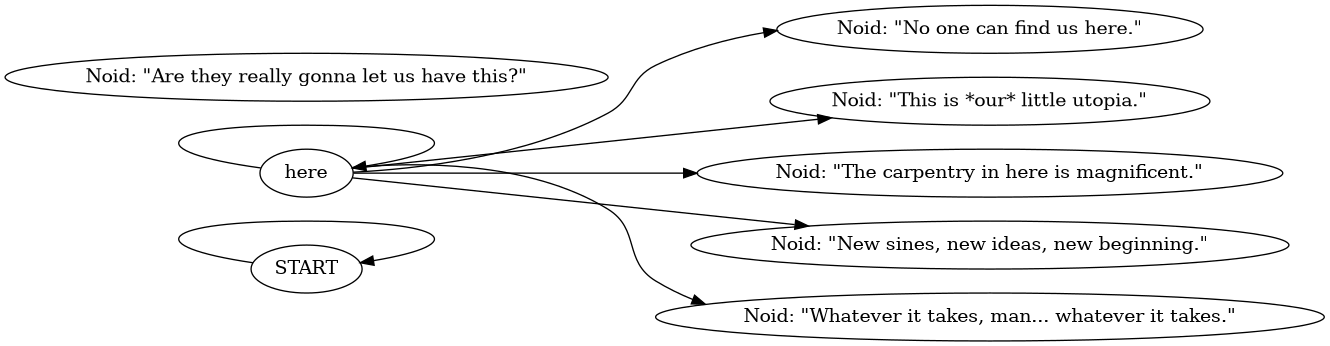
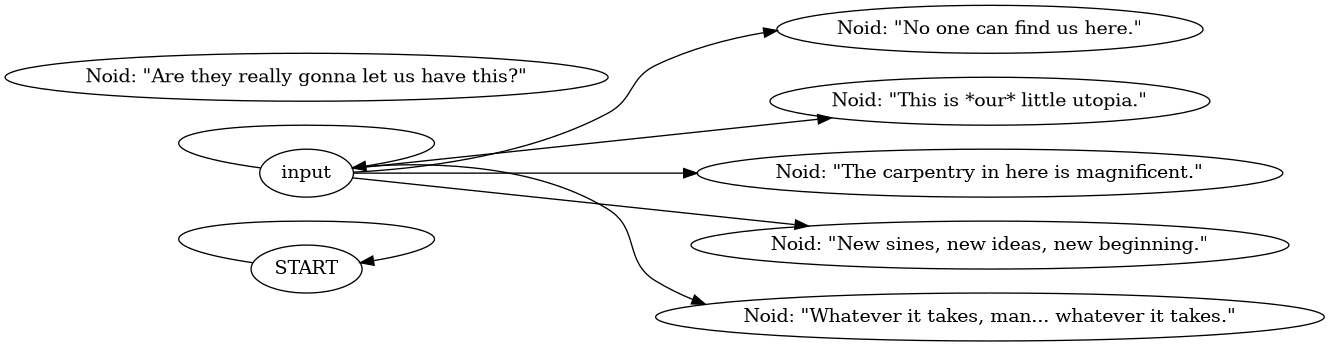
node "here": label "here" -> "input"
